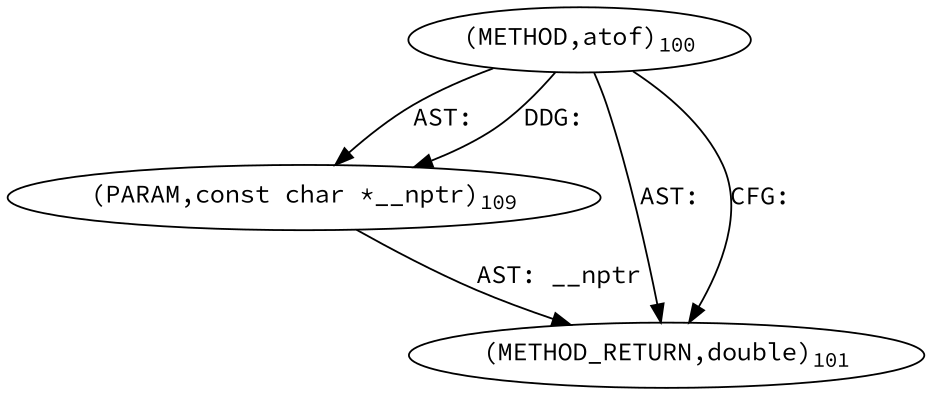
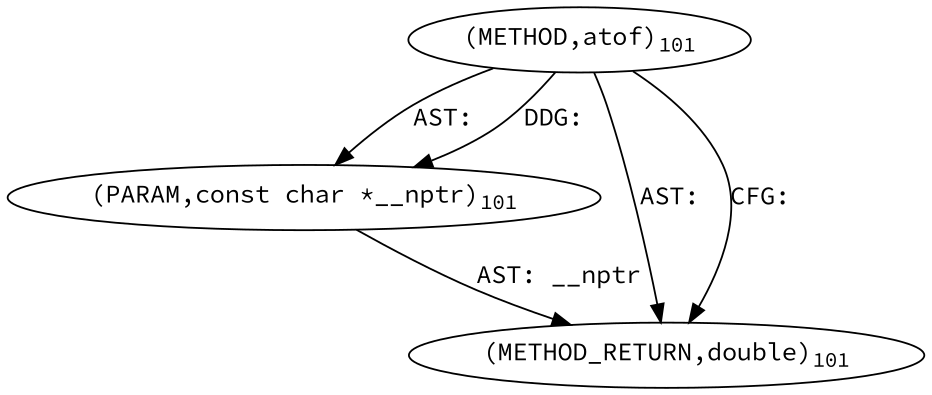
node "(METHOD,atof)": text "100" -> "101"
node "(PARAM,const char *__nptr)": text "109" -> "101"
